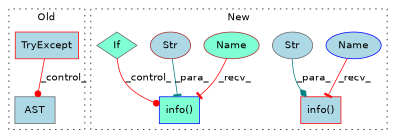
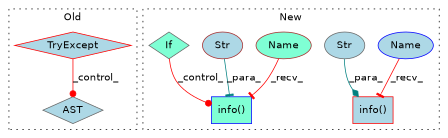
node "TryExcept": shape box -> diamond
node "AST": shape box -> diamond
